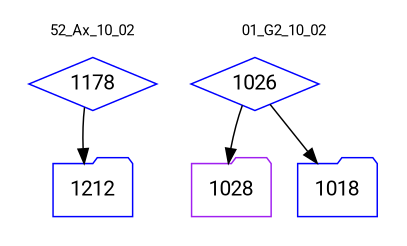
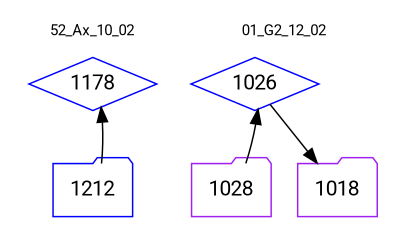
cluster "01_G2_10_02": label "01_G2_10_02" -> "01_G2_12_02"
edge "1026" -> "1028": reversed
edge "1178" -> "1212": reversed
node "1018": color blue -> purple
